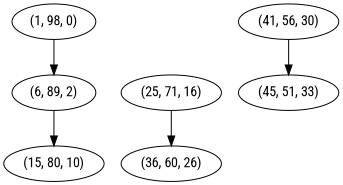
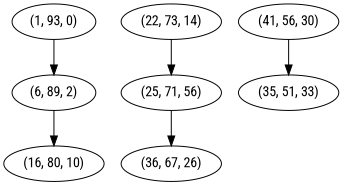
node "(1, 98, 0)": label "(1, 98, 0)" -> "(1, 93, 0)"
node "(22, 73, 14)": added
node "(25, 71, 16)": label "(25, 71, 16)" -> "(25, 71, 56)"
node "(45, 51, 33)": label "(45, 51, 33)" -> "(35, 51, 33)"
node "(15, 80, 10)": label "(15, 80, 10)" -> "(16, 80, 10)"
node "(36, 60, 26)": label "(36, 60, 26)" -> "(36, 67, 26)"
